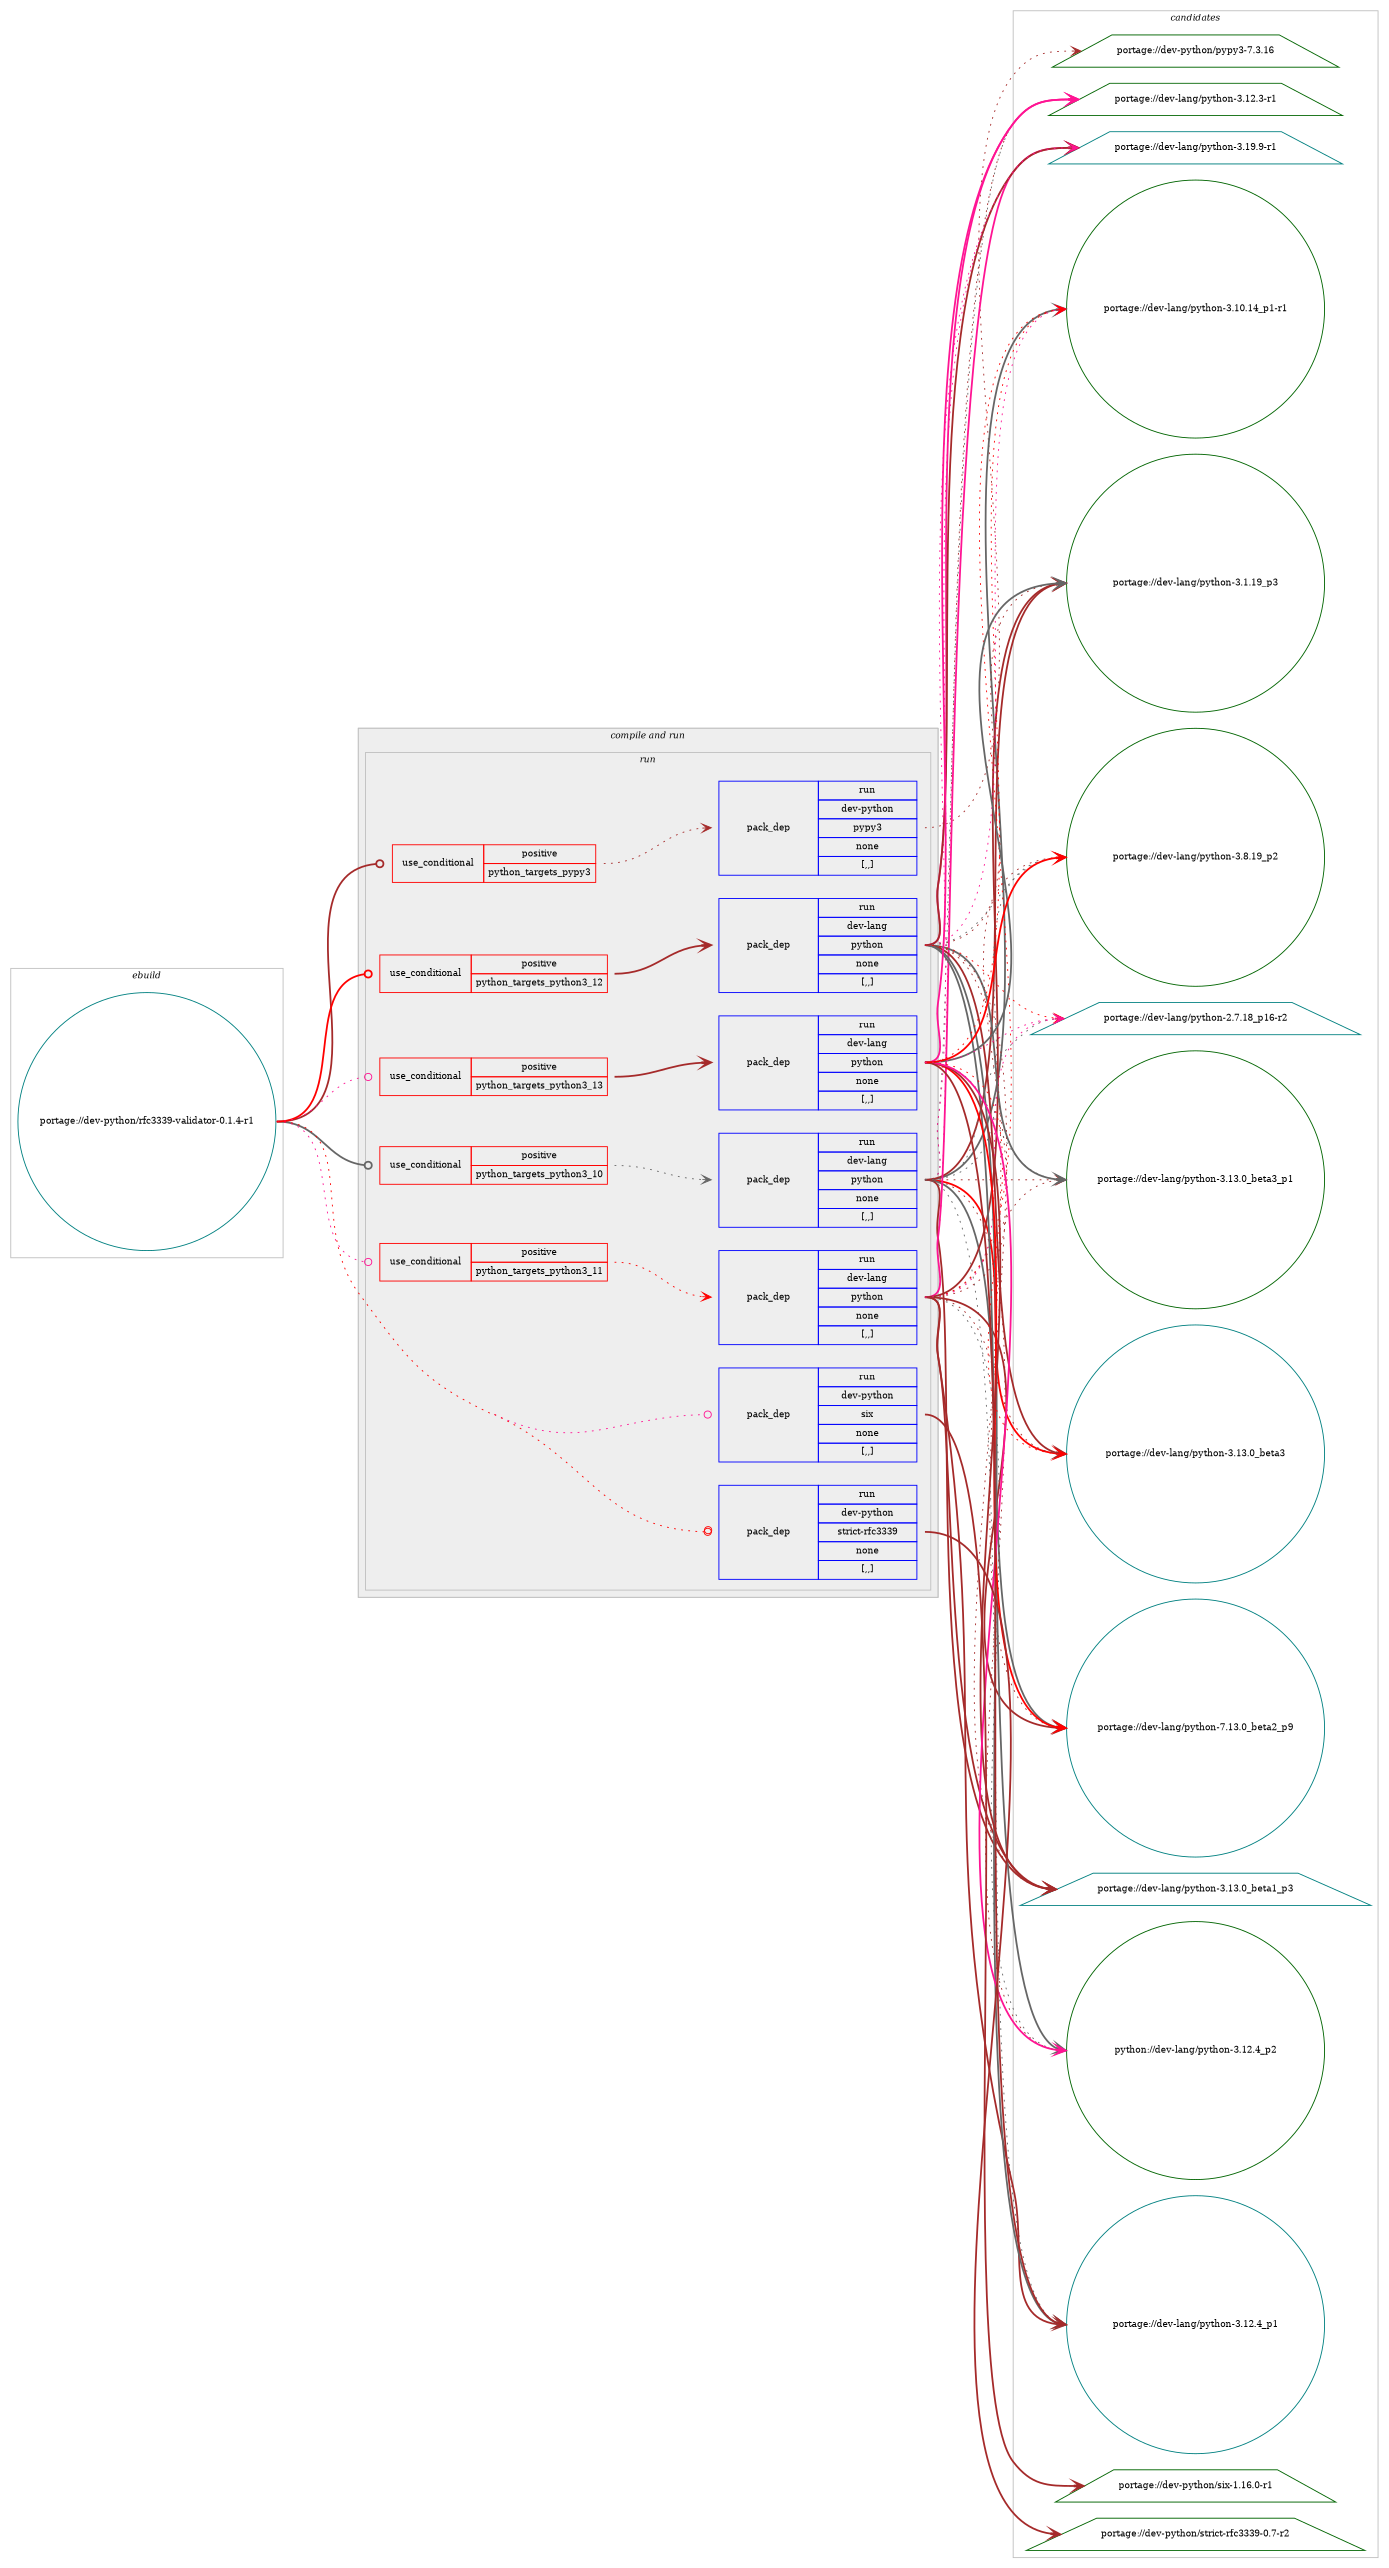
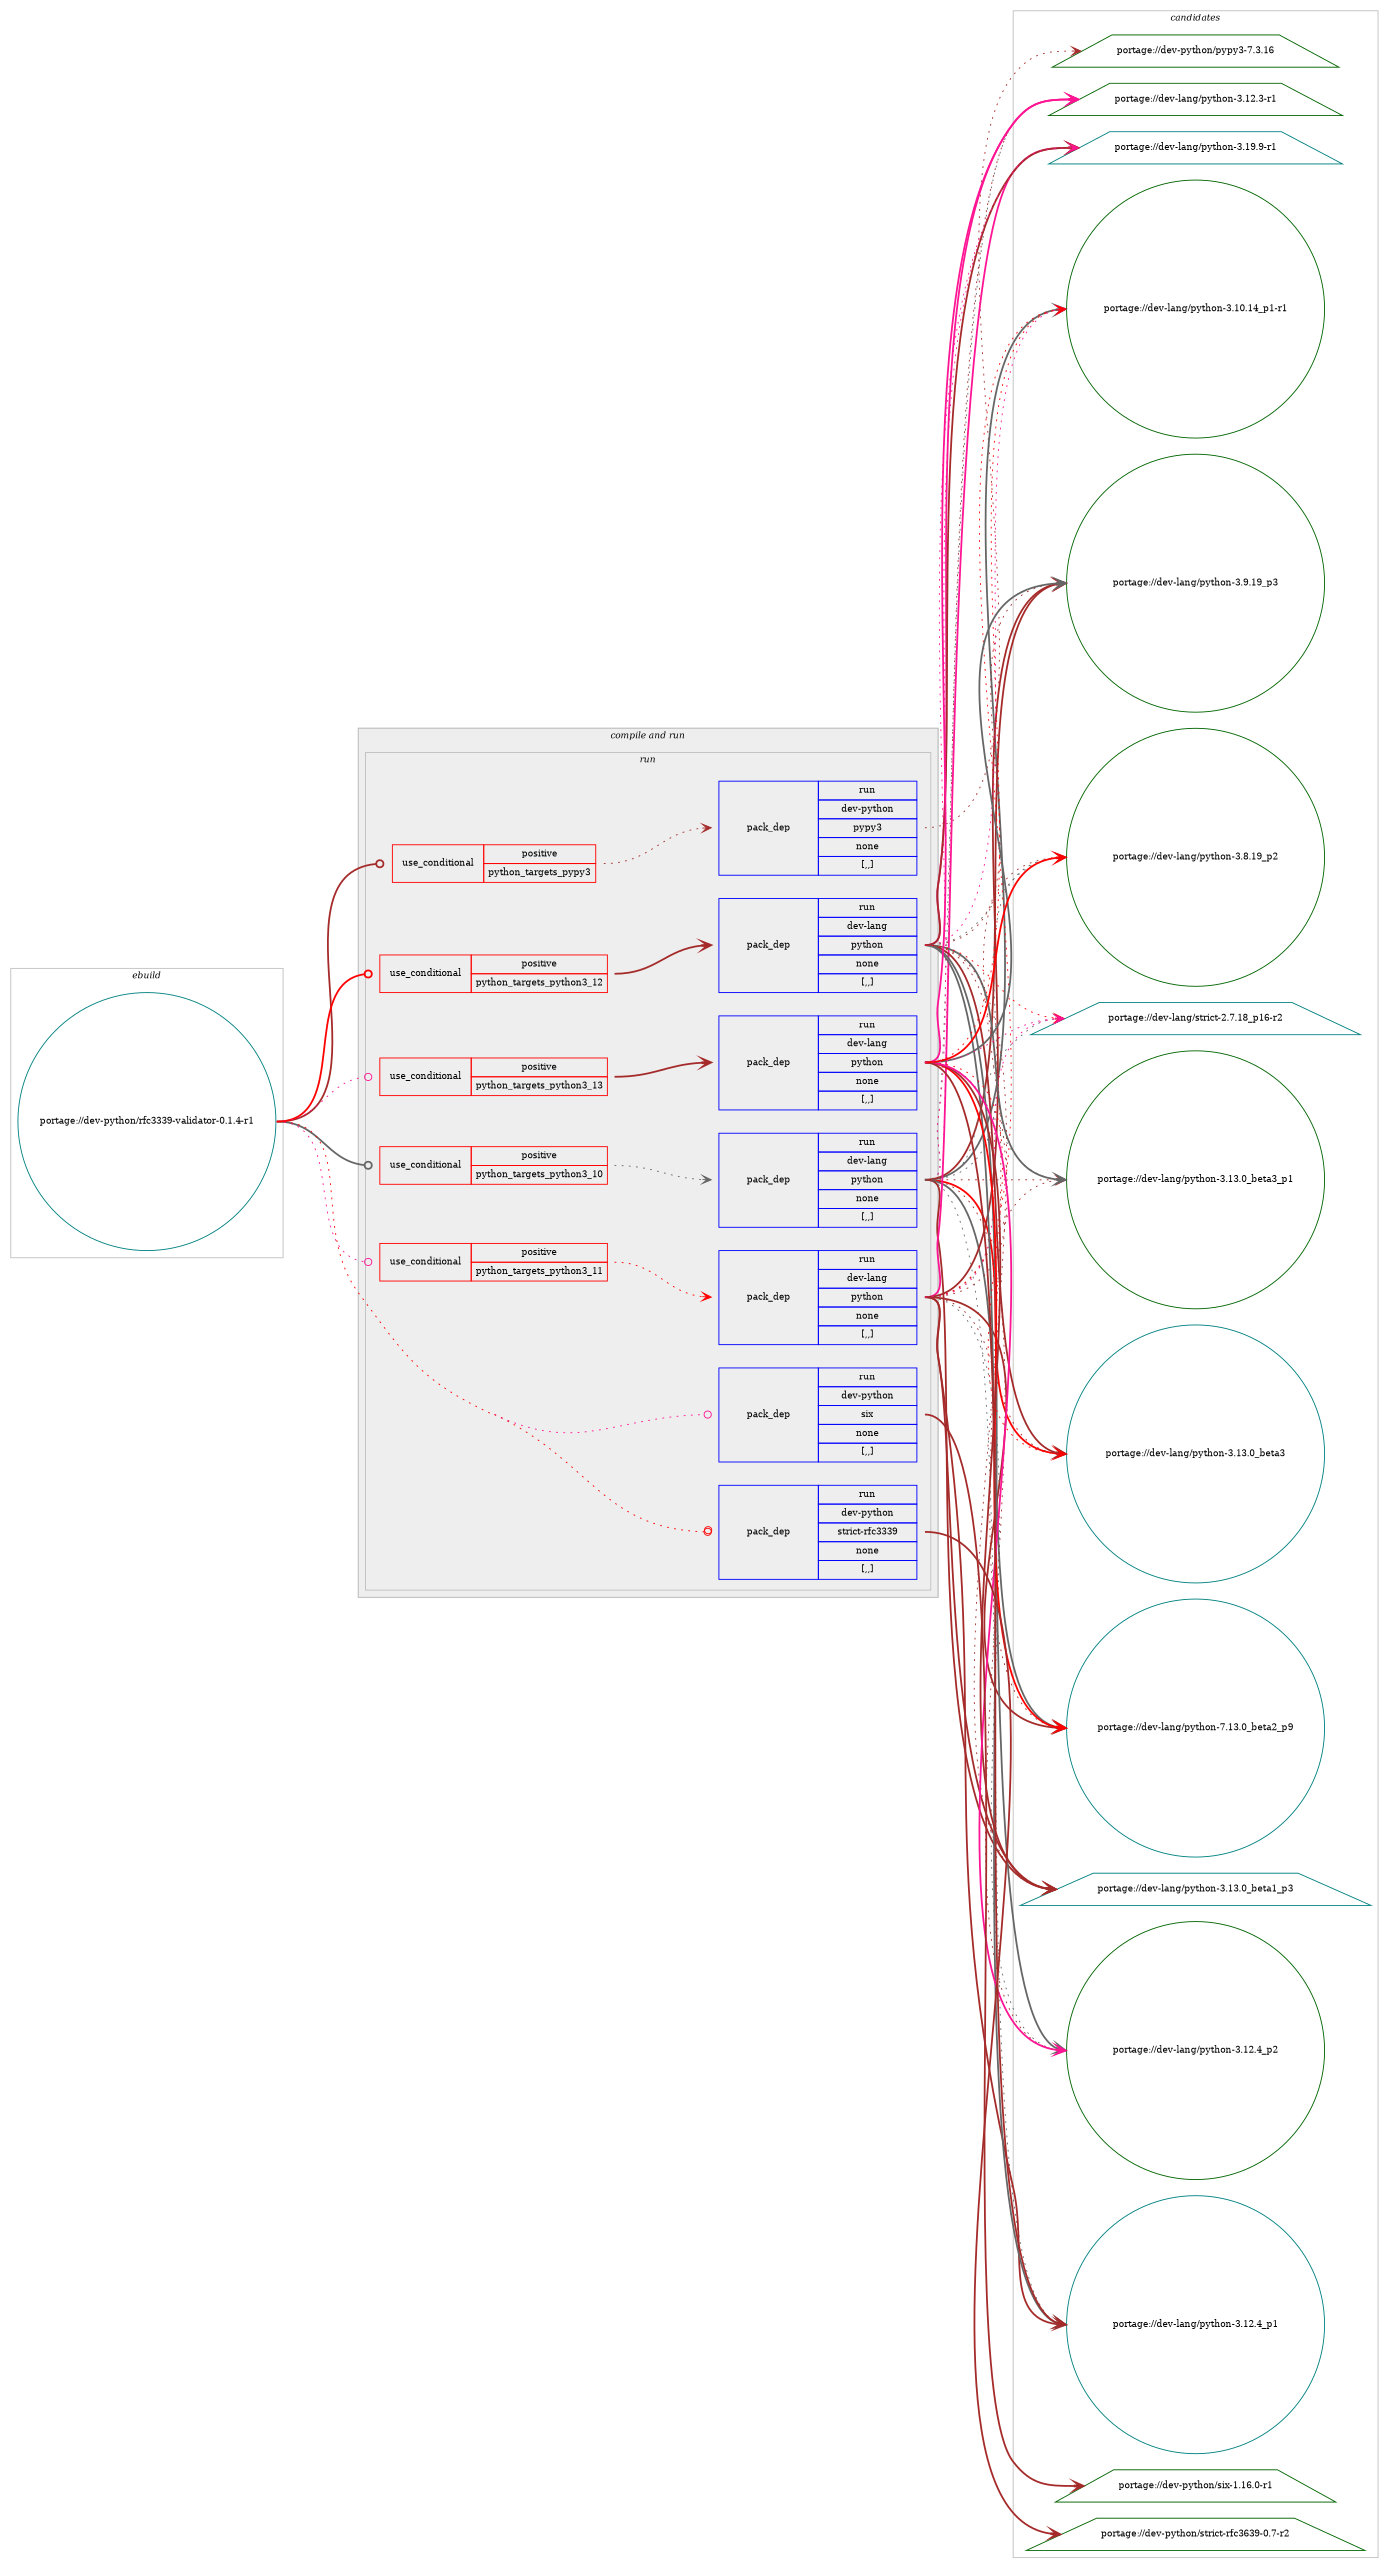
node "portage://dev-lang/python-3.1.19_p3": label "portage://dev-lang/python-3.1.19_p3" -> "portage://dev-lang/python-3.9.19_p3"
node "portage://dev-lang/python-2.7.18_p16-r2": label "portage://dev-lang/python-2.7.18_p16-r2" -> "portage://dev-lang/strict-2.7.18_p16-r2"
node "python://dev-lang/python-3.12.4_p2": label "python://dev-lang/python-3.12.4_p2" -> "portage://dev-lang/python-3.12.4_p2"
node "portage://dev-python/strict-rfc3339-0.7-r2": label "portage://dev-python/strict-rfc3339-0.7-r2" -> "portage://dev-python/strict-rfc3639-0.7-r2"
